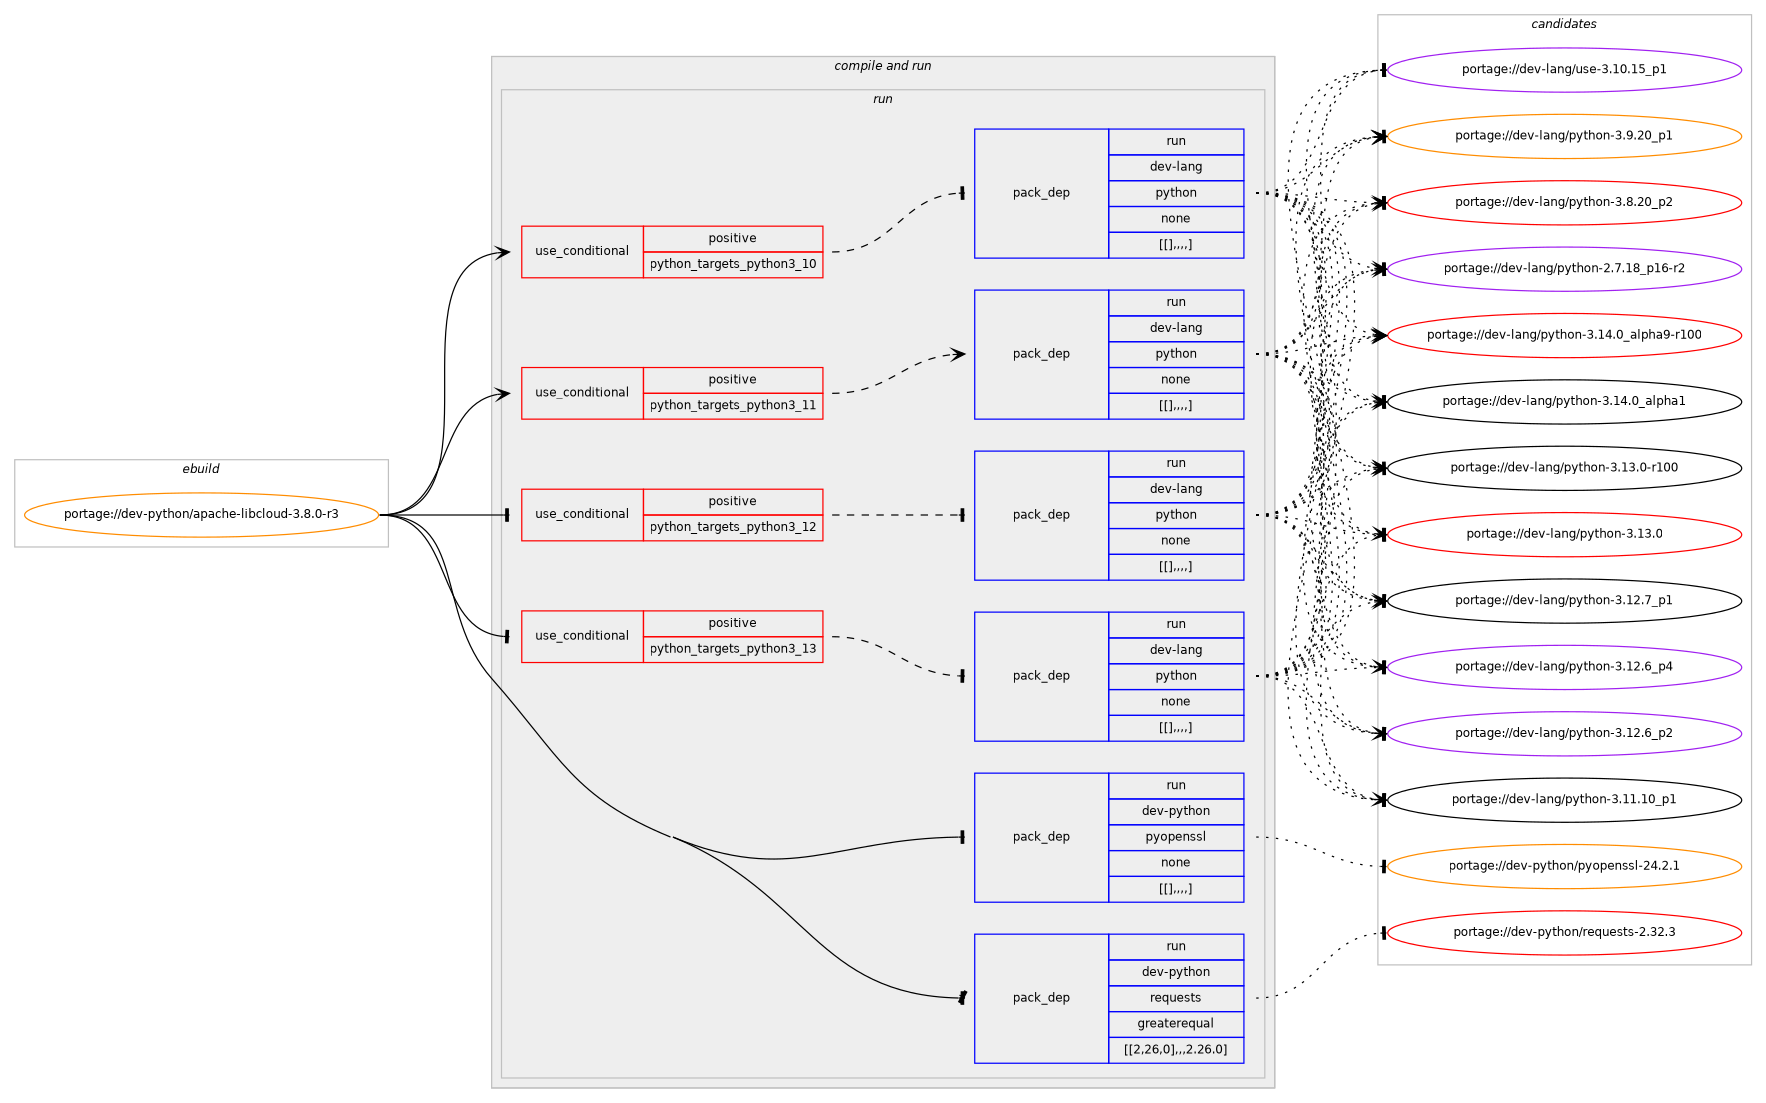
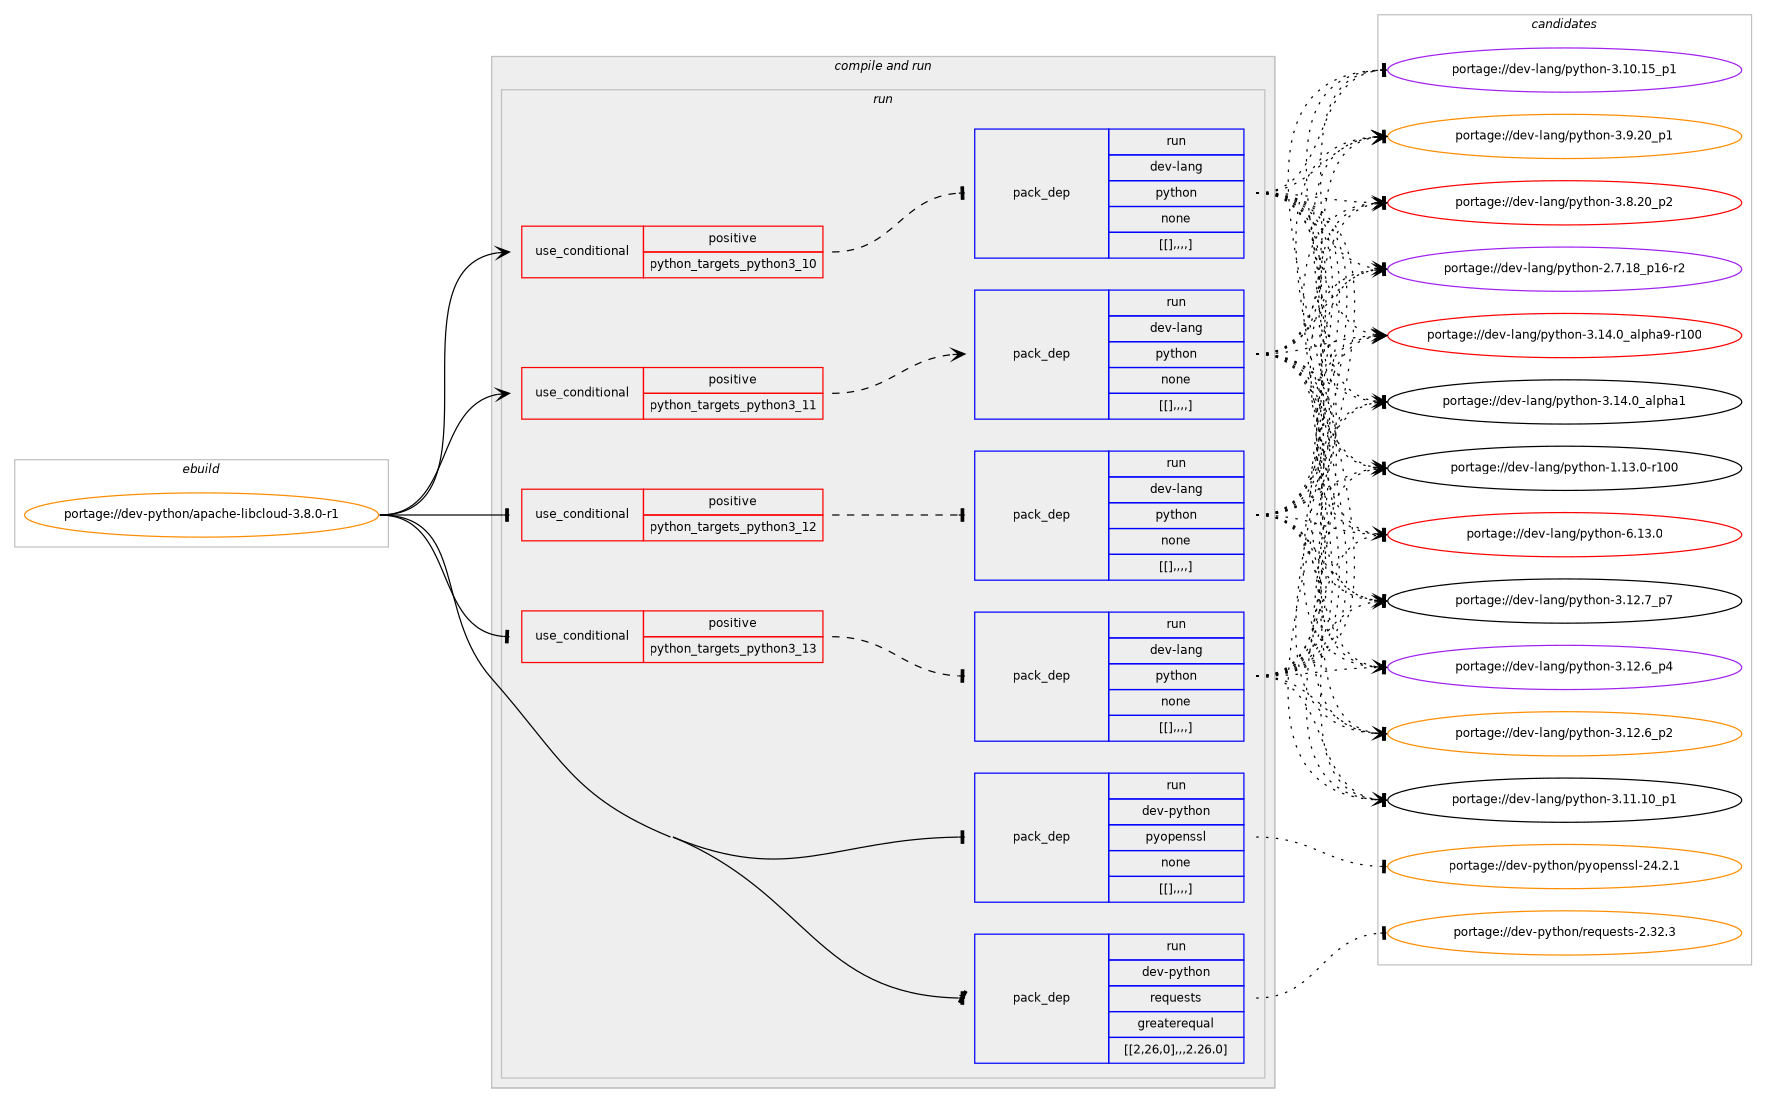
node "portage://dev-lang/use-3.10.15_p1": label "portage://dev-lang/use-3.10.15_p1" -> "portage://dev-lang/python-3.10.15_p1"
node "portage://dev-lang/python-3.13.0-r100": label "portage://dev-lang/python-3.13.0-r100" -> "portage://dev-lang/python-1.13.0-r100"
node "portage://dev-python/apache-libcloud-3.8.0-r3": label "portage://dev-python/apache-libcloud-3.8.0-r3" -> "portage://dev-python/apache-libcloud-3.8.0-r1"
node "portage://dev-lang/python-3.13.0": label "portage://dev-lang/python-3.13.0" -> "portage://dev-lang/python-6.13.0"
node "portage://dev-lang/python-3.12.7_p1": label "portage://dev-lang/python-3.12.7_p1" -> "portage://dev-lang/python-3.12.7_p7"
node "portage://dev-lang/python-3.12.6_p2": color purple -> darkorange
node "portage://dev-python/requests-2.32.3": color red -> darkorange
